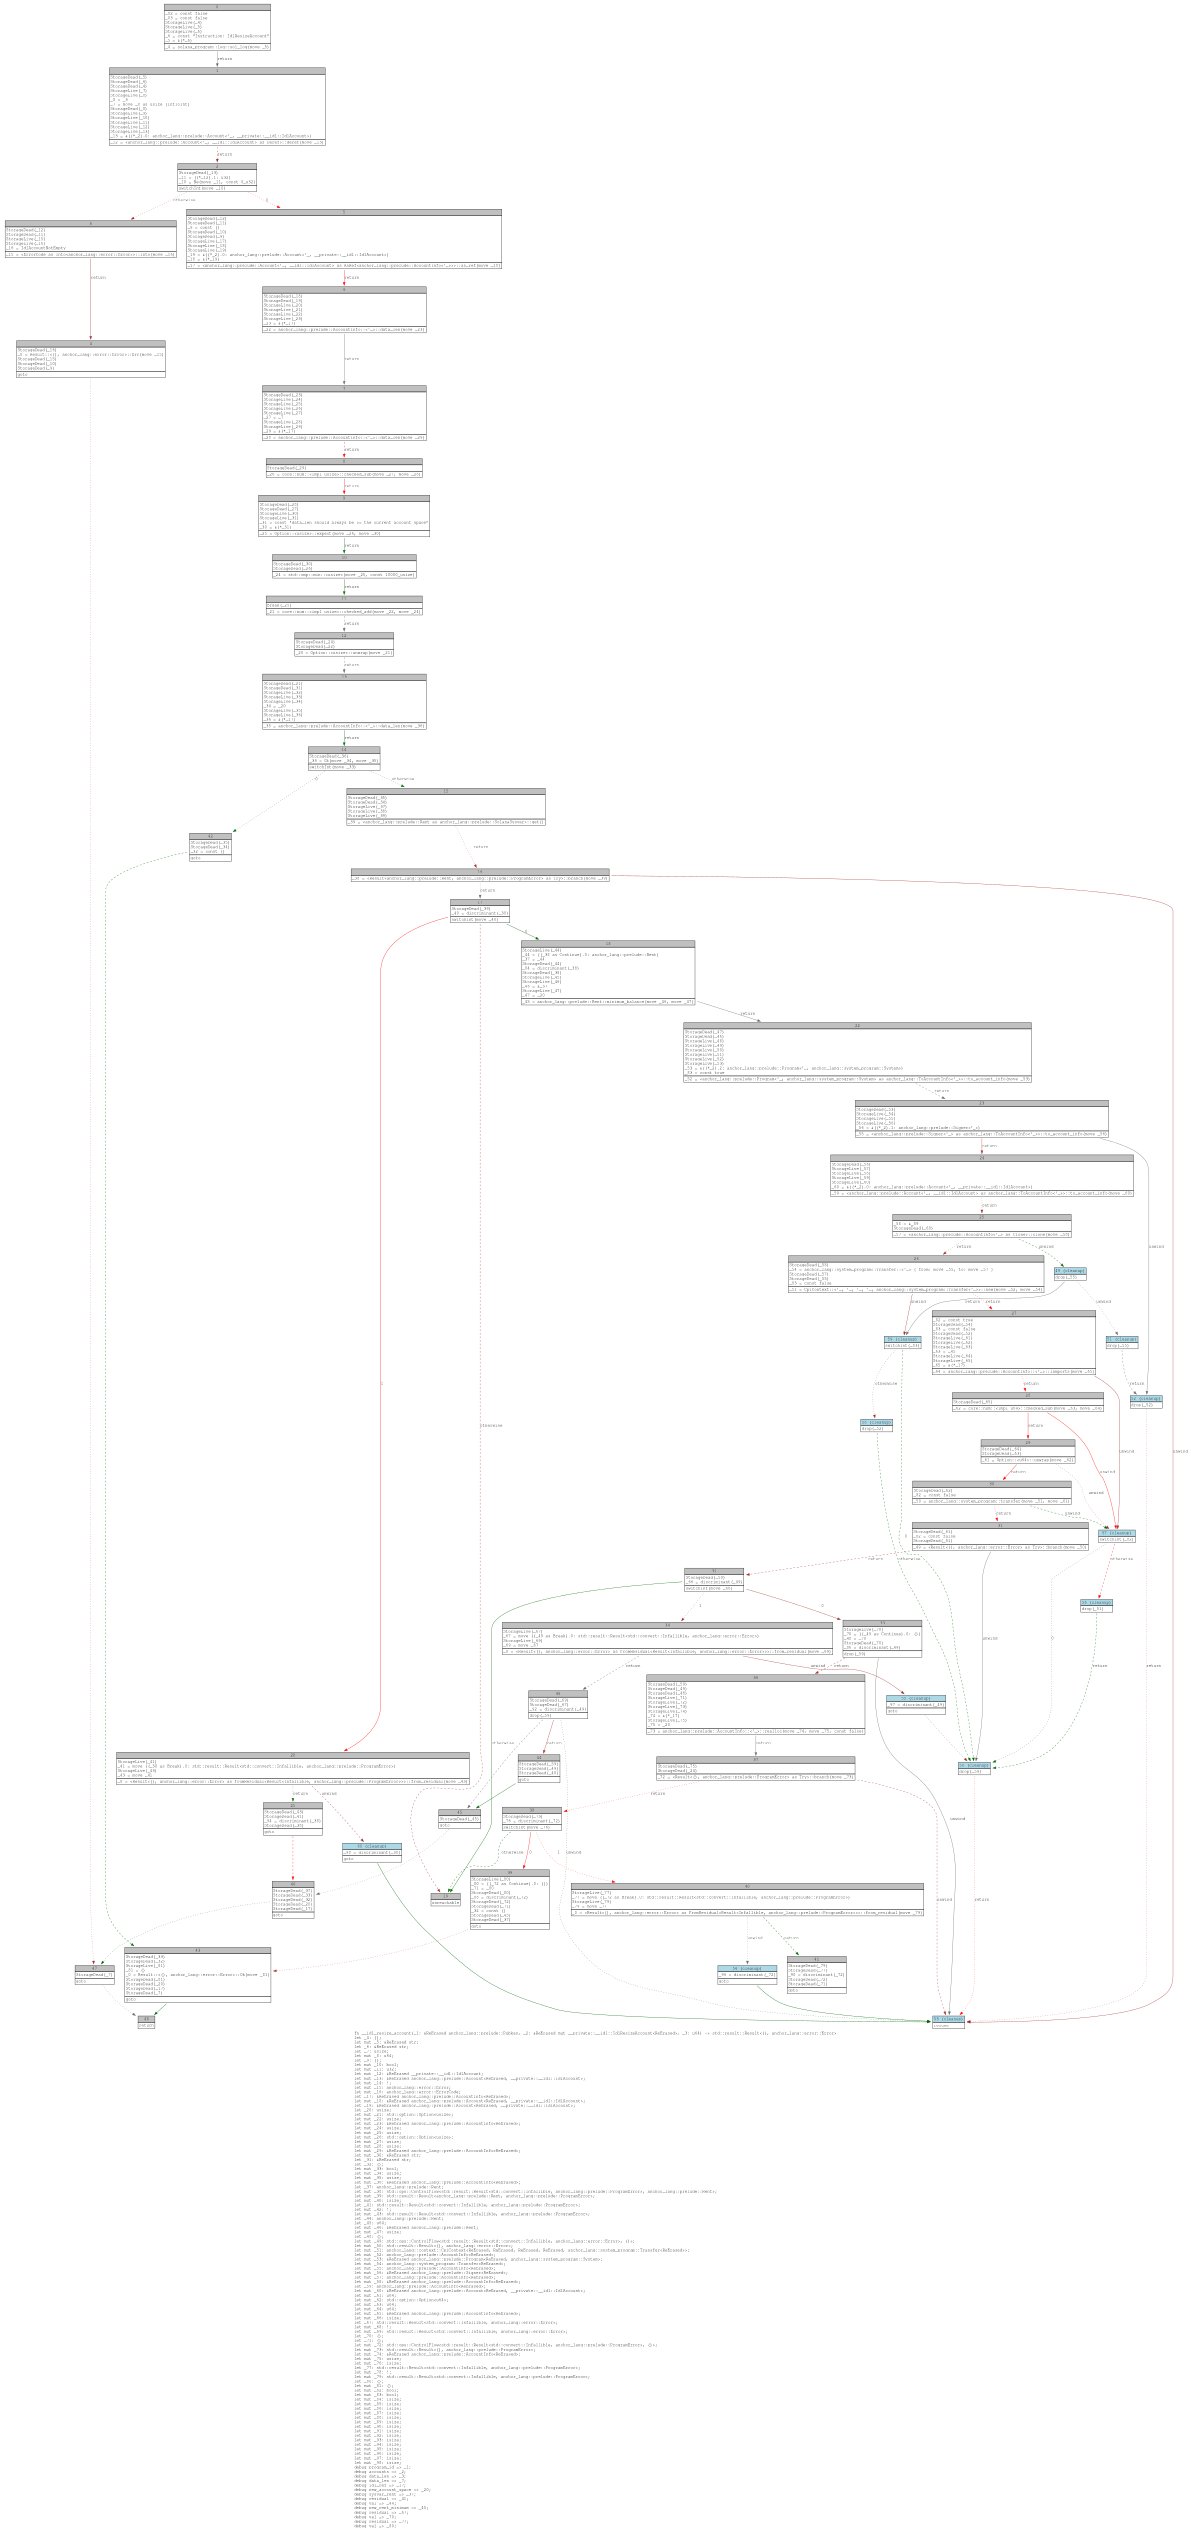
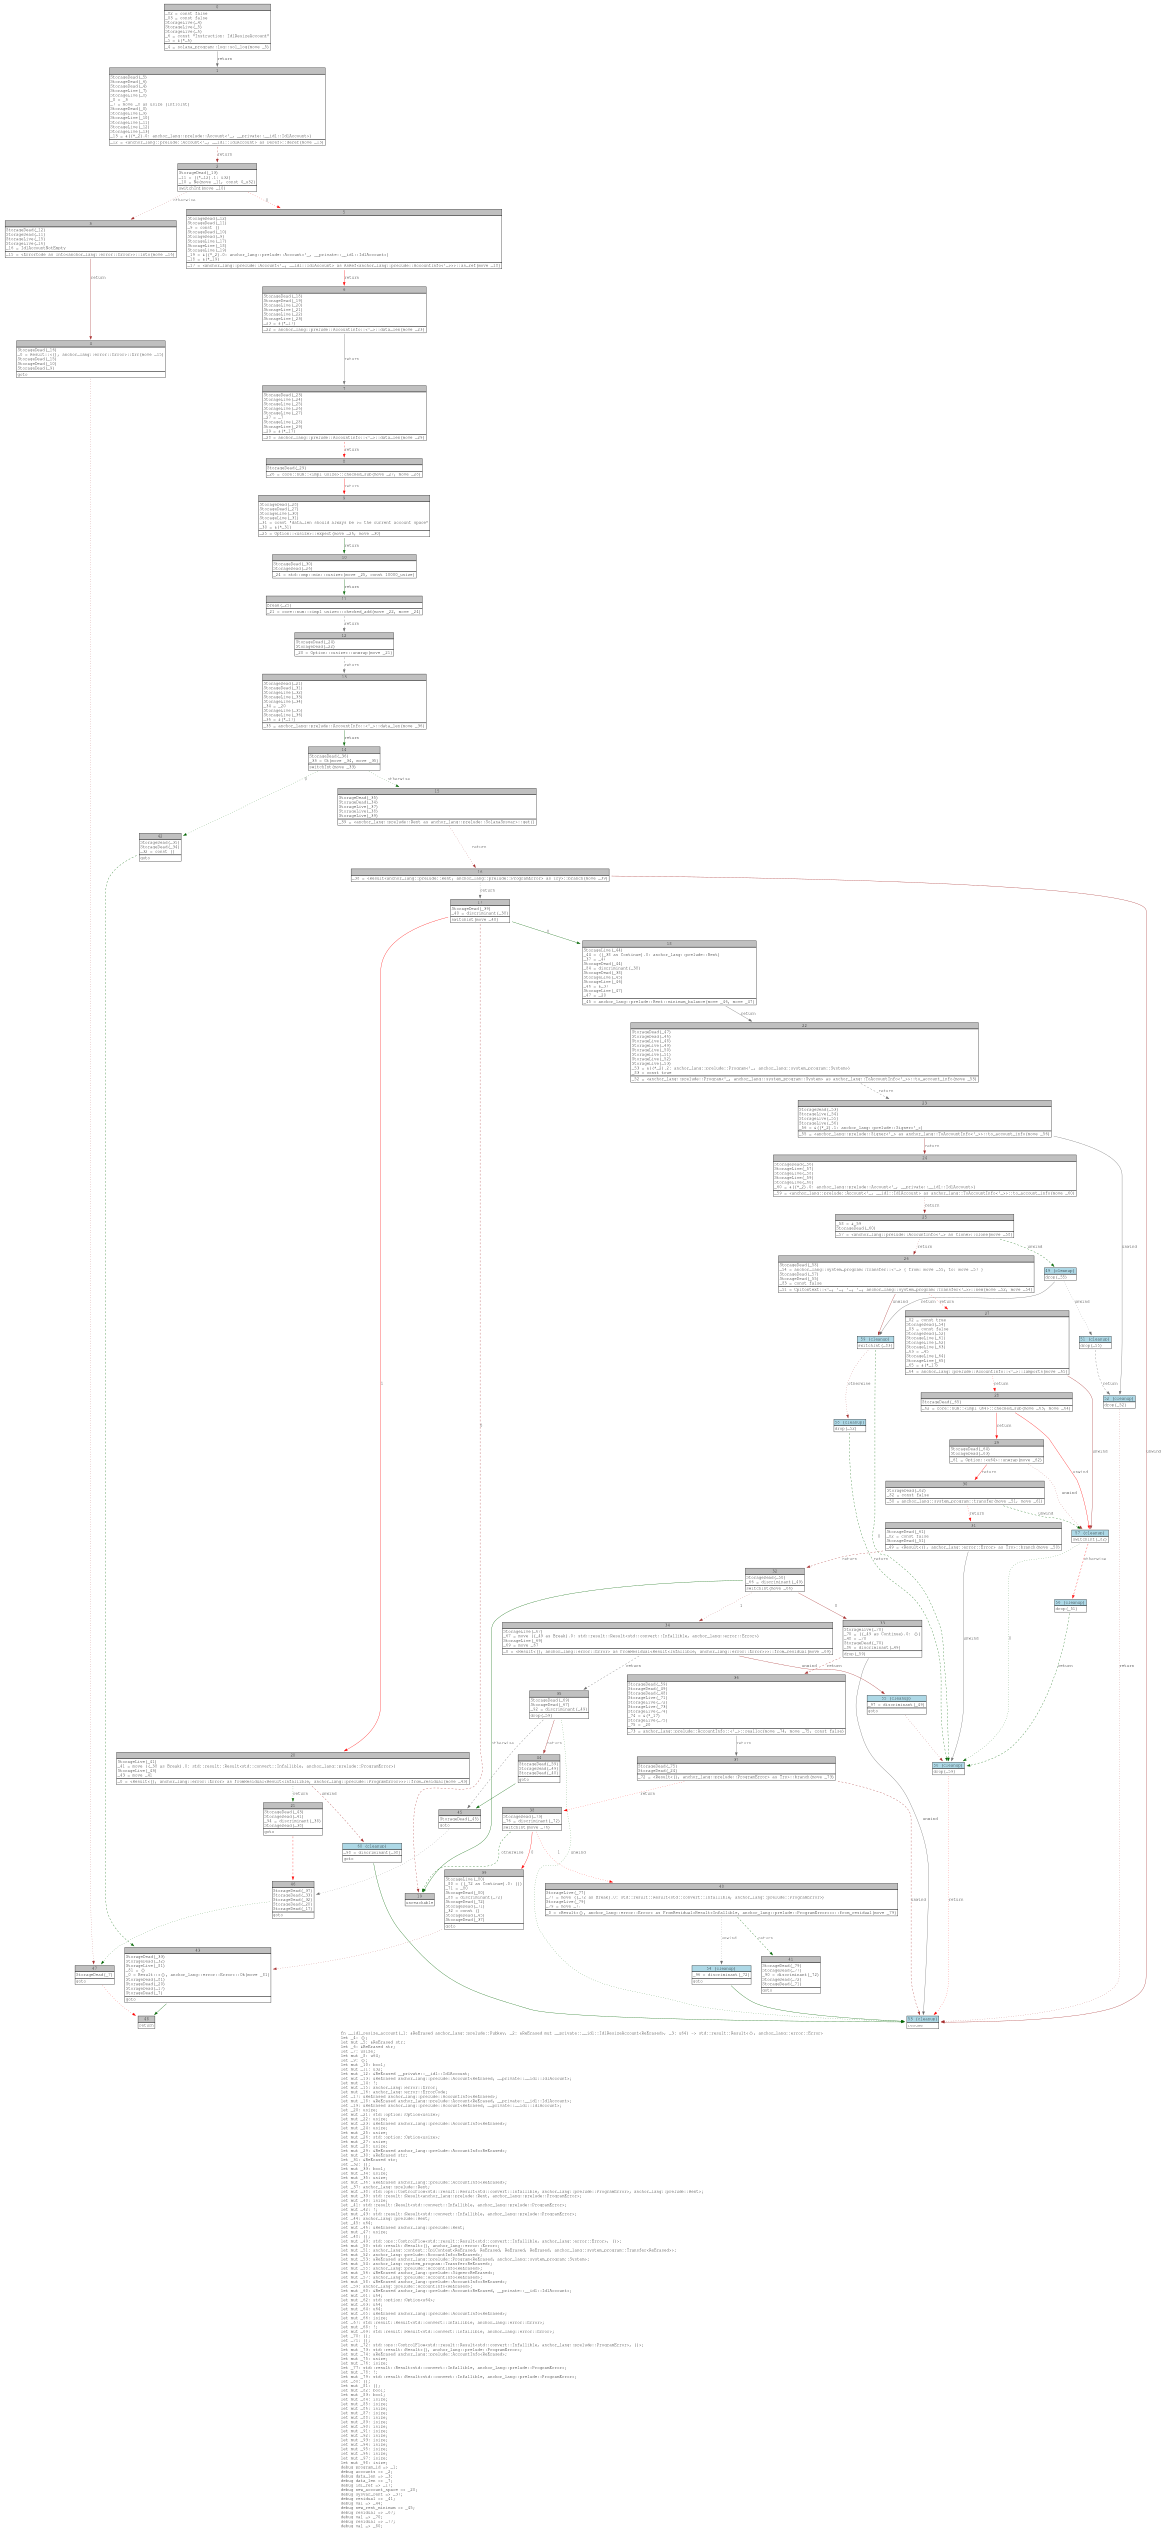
edge "17" -> "19": label "otherwise" -> "0"
edge "58 (cleanup)" -> "50 (cleanup)": label "otherwise" -> "return"
edge "47" -> "48": color gray40 -> red
